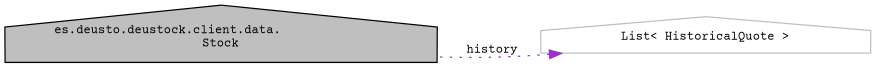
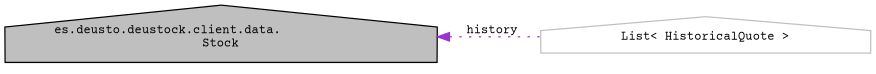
edge "es.deusto.deustock.client.data. Stock" -> "List< HistoricalQuote >": reversed
